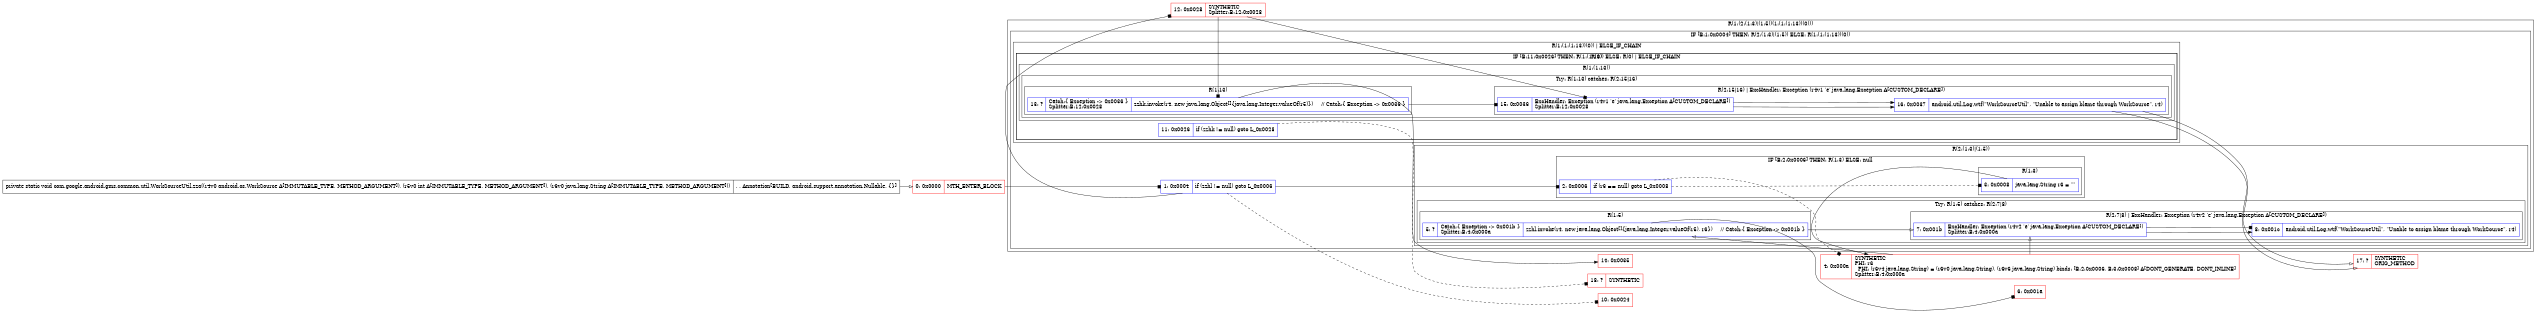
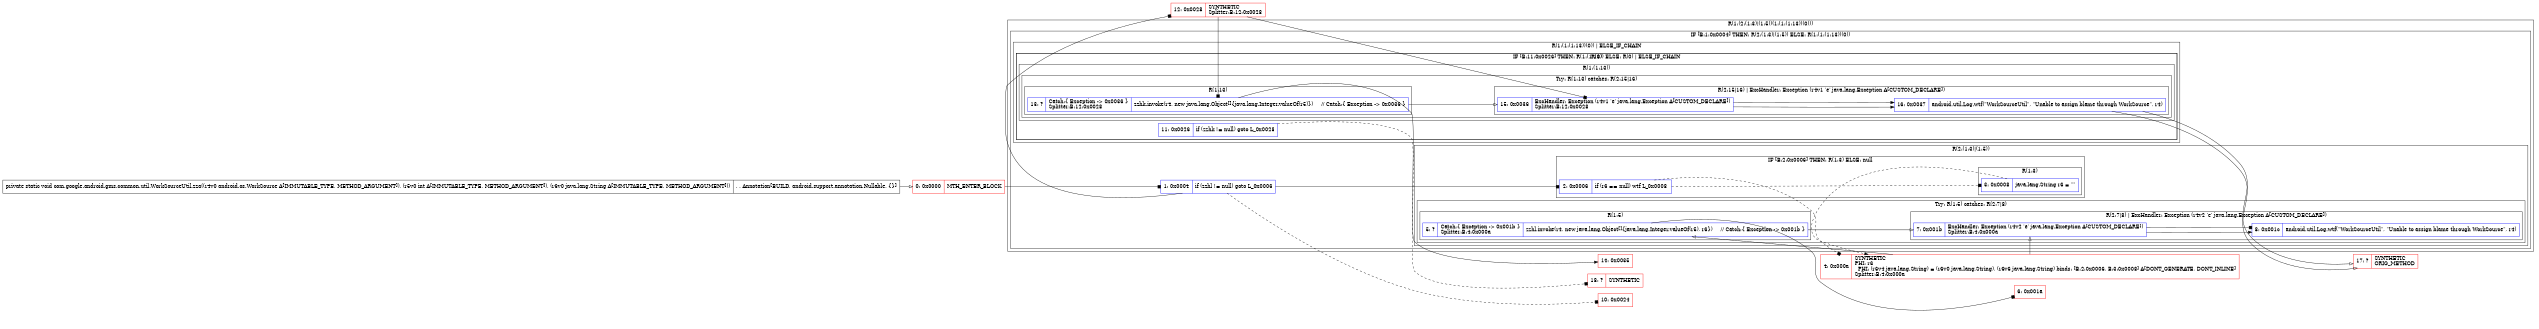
edge "13: ?" -> "15: 0x0036": arrowhead box -> onormal
edge "3: 0x0008" -> "4: 0x000a": style solid -> dashed
node "2: 0x0006": text "if (r6 == null) goto L_0x0008" -> "if (r6 == null) wtf L_0x0008"
